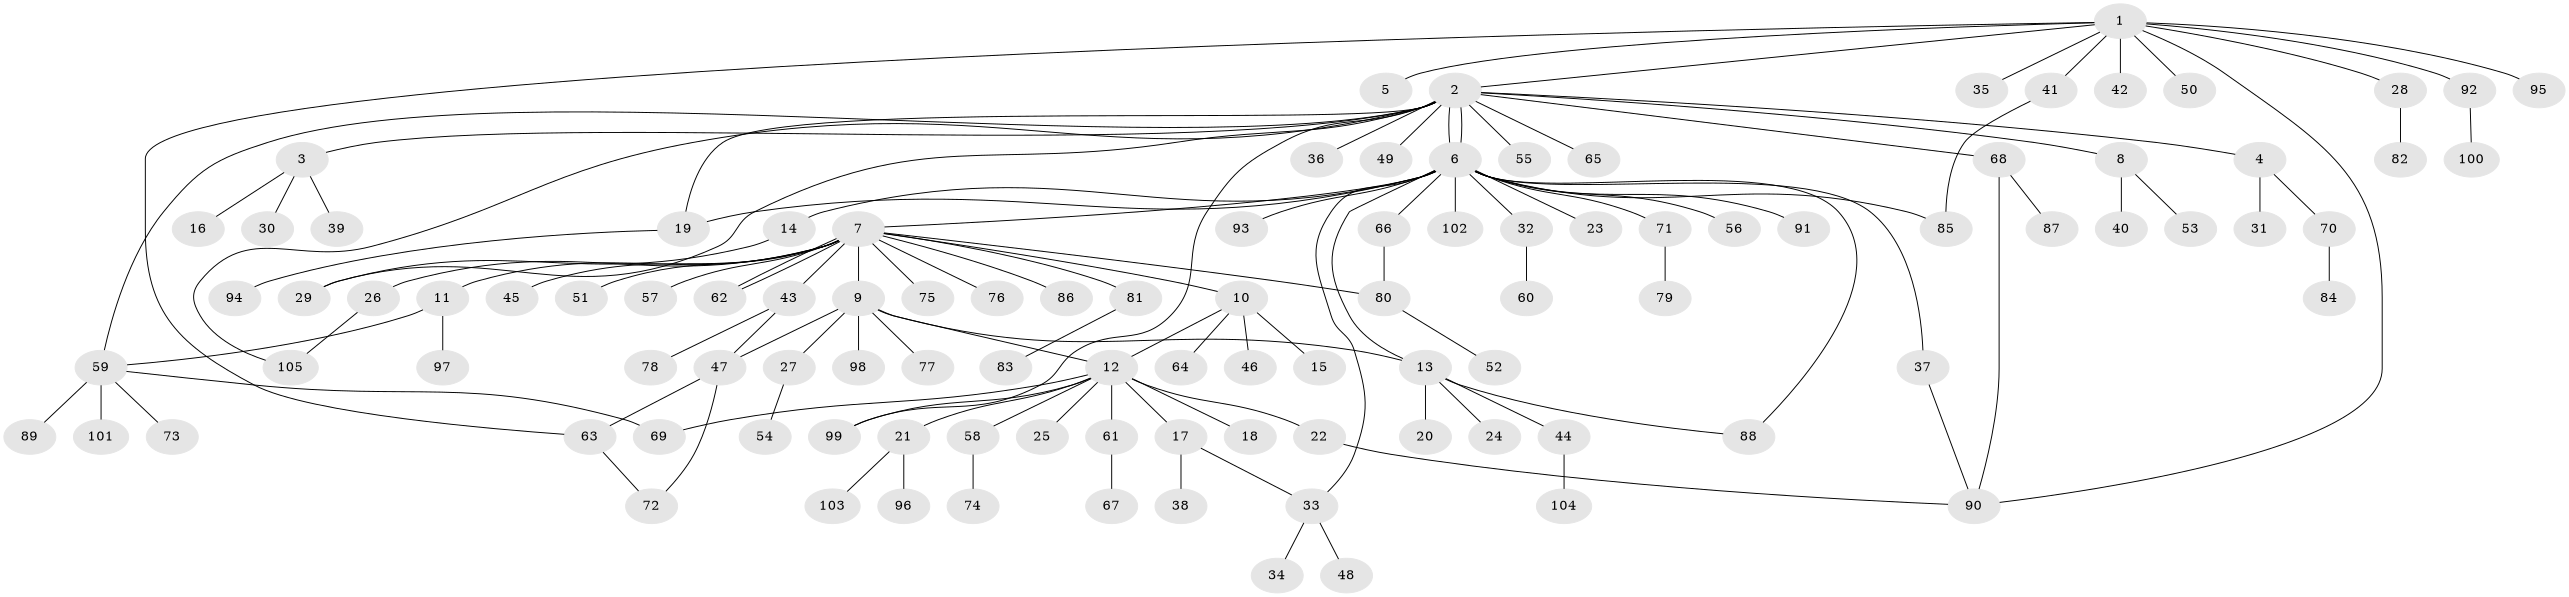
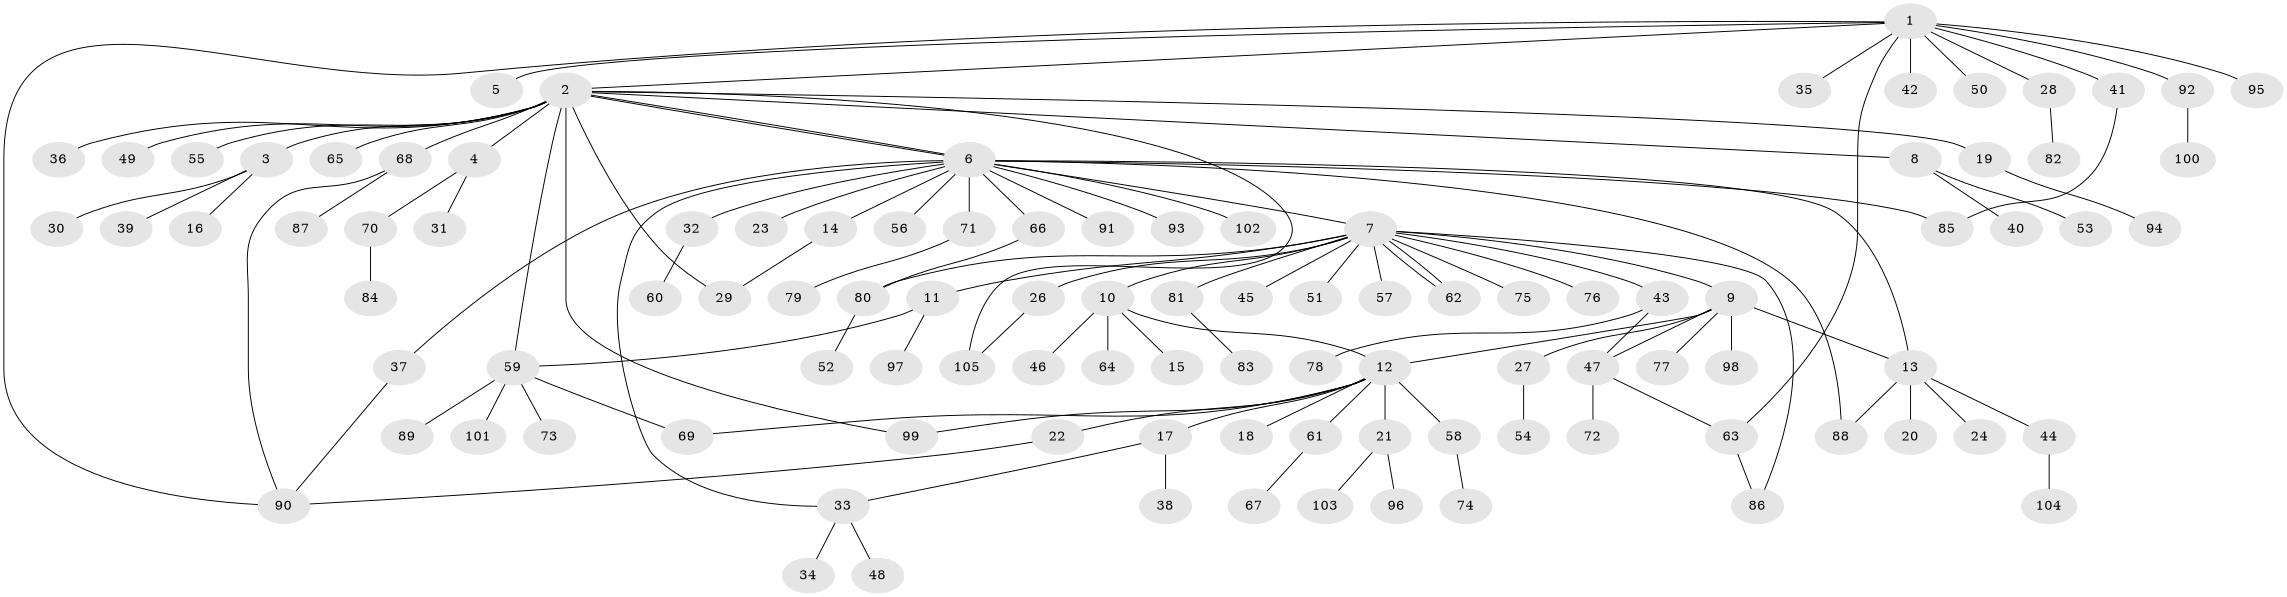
edge "6" -- "19": removed
node "25": removed
edge "63" -- "72": now "63" -- "86"
